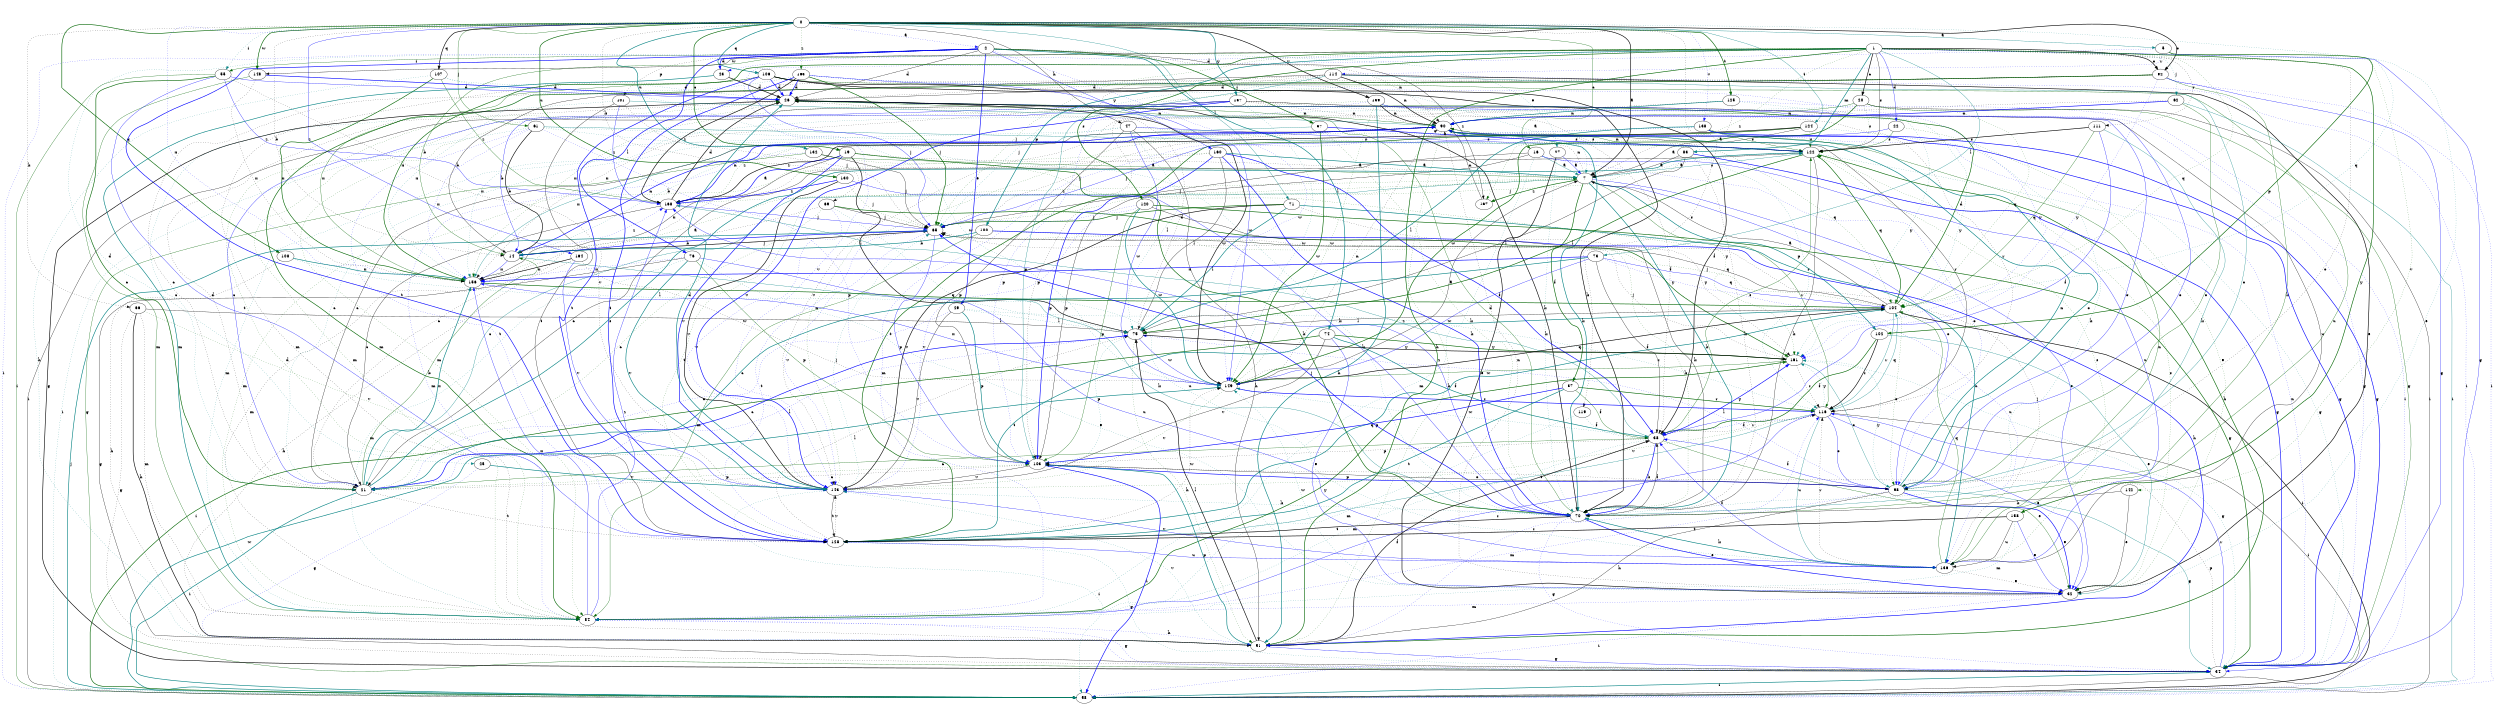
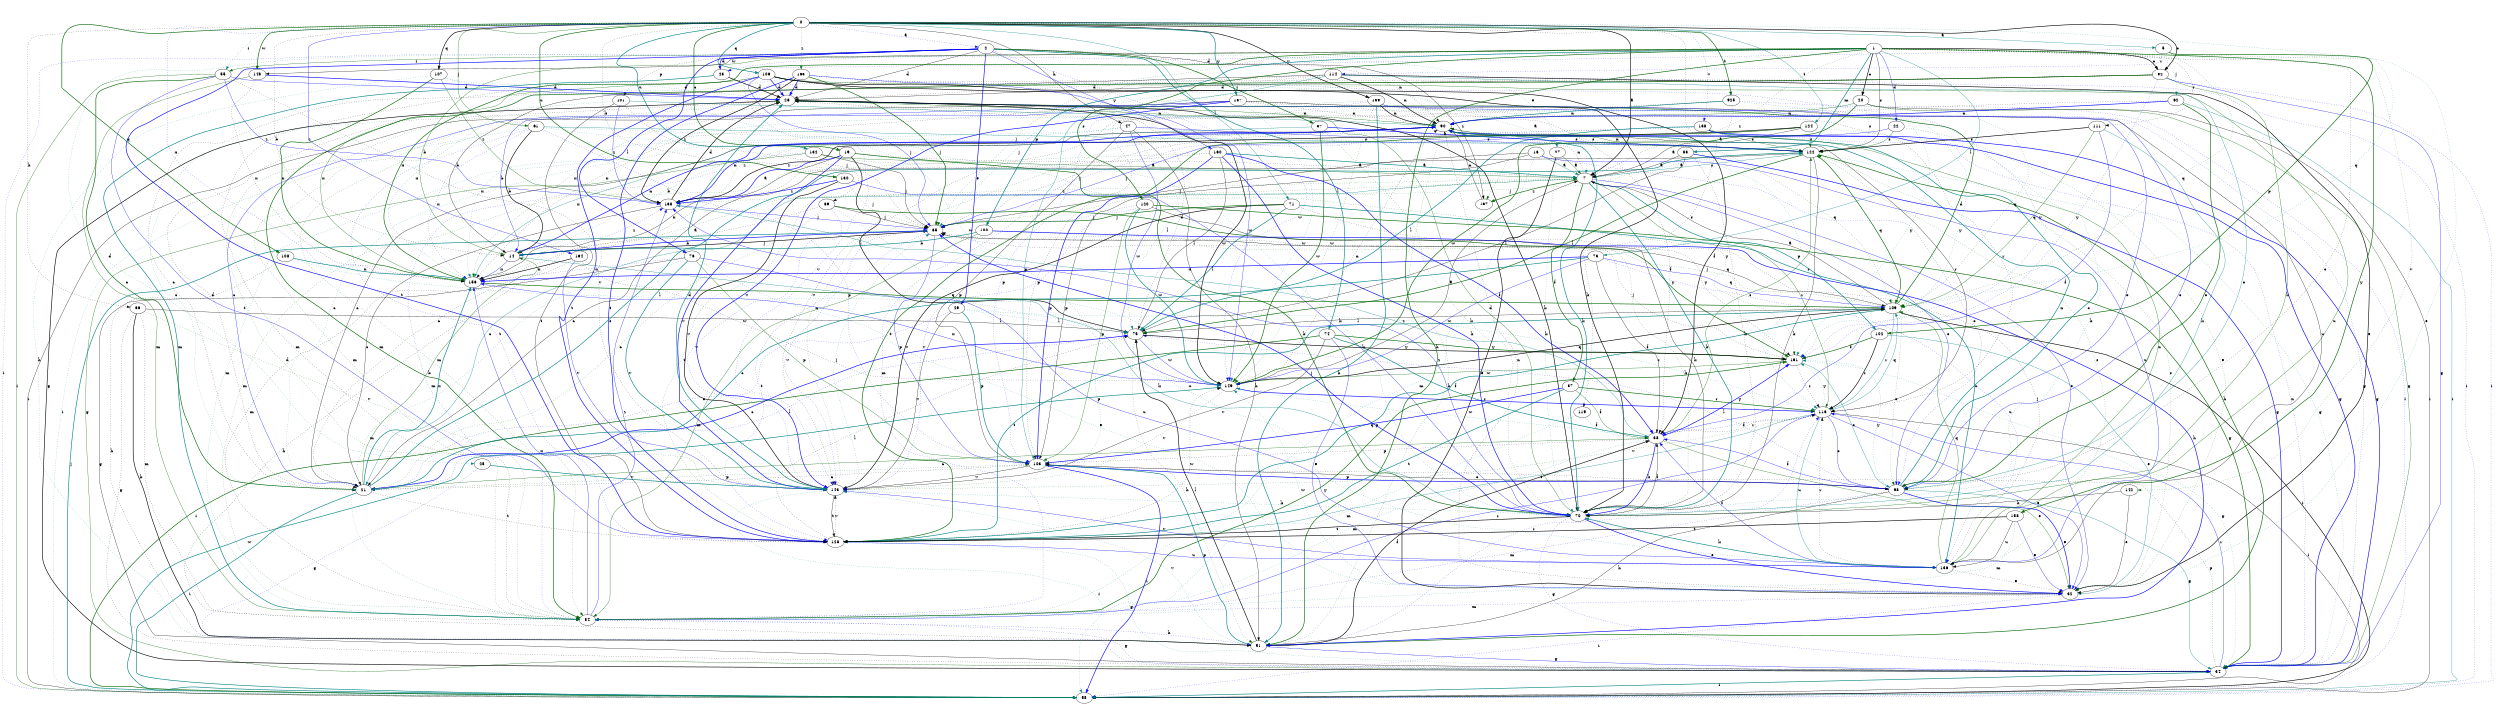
edge "0" -> "16": removed, label "c"
node "125": label "125" -> "925"
edge "27" -> "7": color blue -> darkgreen
edge "1" -> "34": removed, label "g"
node "104": label "104" -> "109"
edge "62" -> "98": style solid -> bold
edge "102" -> "38": now "102" -> "161"
